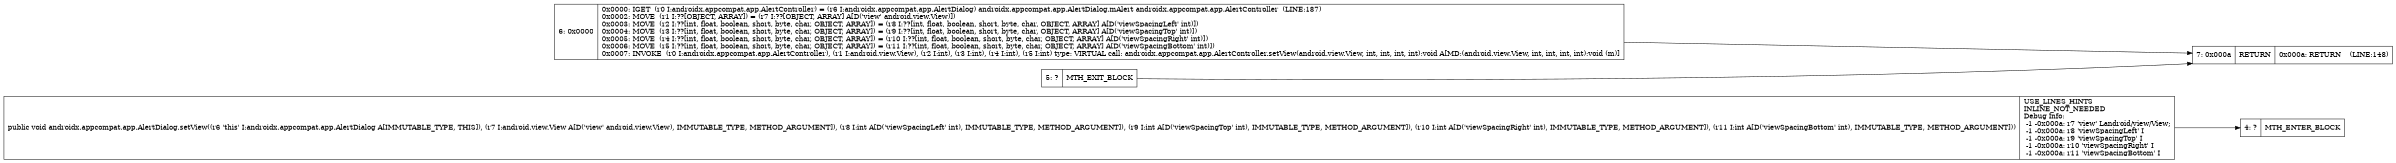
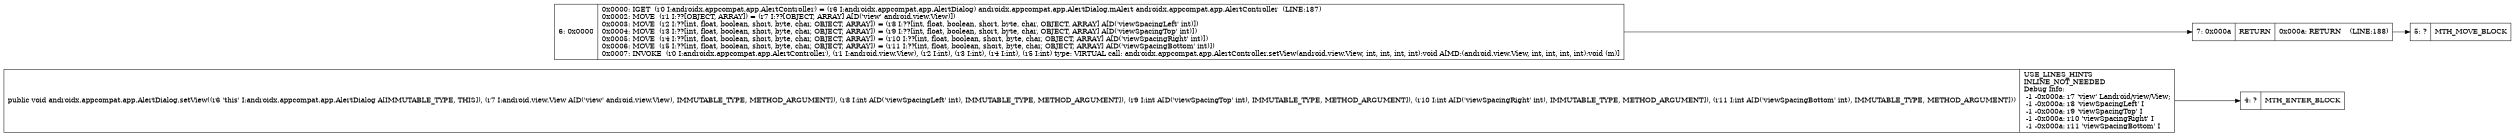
node "7: 0x000a": text "0x000a: RETURN    (LINE:148)" -> "0x000a: RETURN    (LINE:188)"
node "5: ?": text "MTH_EXIT_BLOCK" -> "MTH_MOVE_BLOCK"
edge "5: ?" -> "7: 0x000a": reversed
